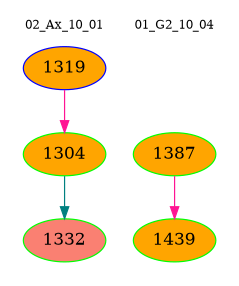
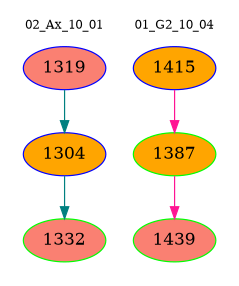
node "1319": fillcolor orange -> salmon
node "1415": added
edge "1319" -> "1304": color deeppink -> teal
node "1304": color green -> blue
node "1439": fillcolor orange -> salmon
